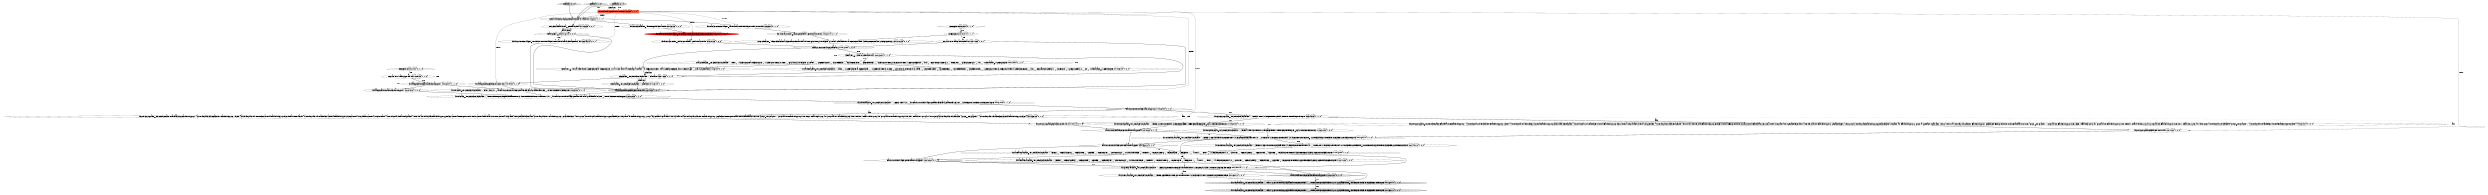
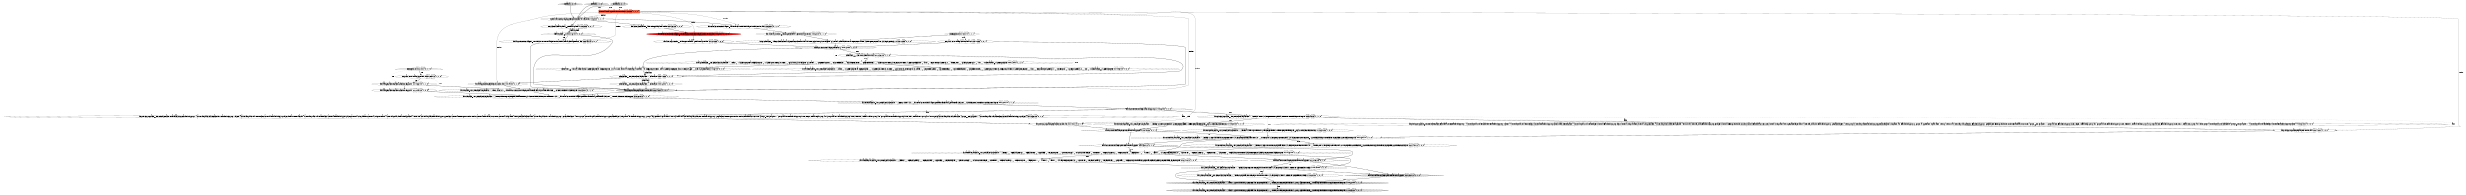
edge "initialize['0', '1', '0']" -> "@NotNull DBRProgressMonitor monitor@@@2@@@['1', '1', '1']": label "schemaSQL" -> "true"
node "SQLException e@@@8@@@['0', '1', '0']": removed
